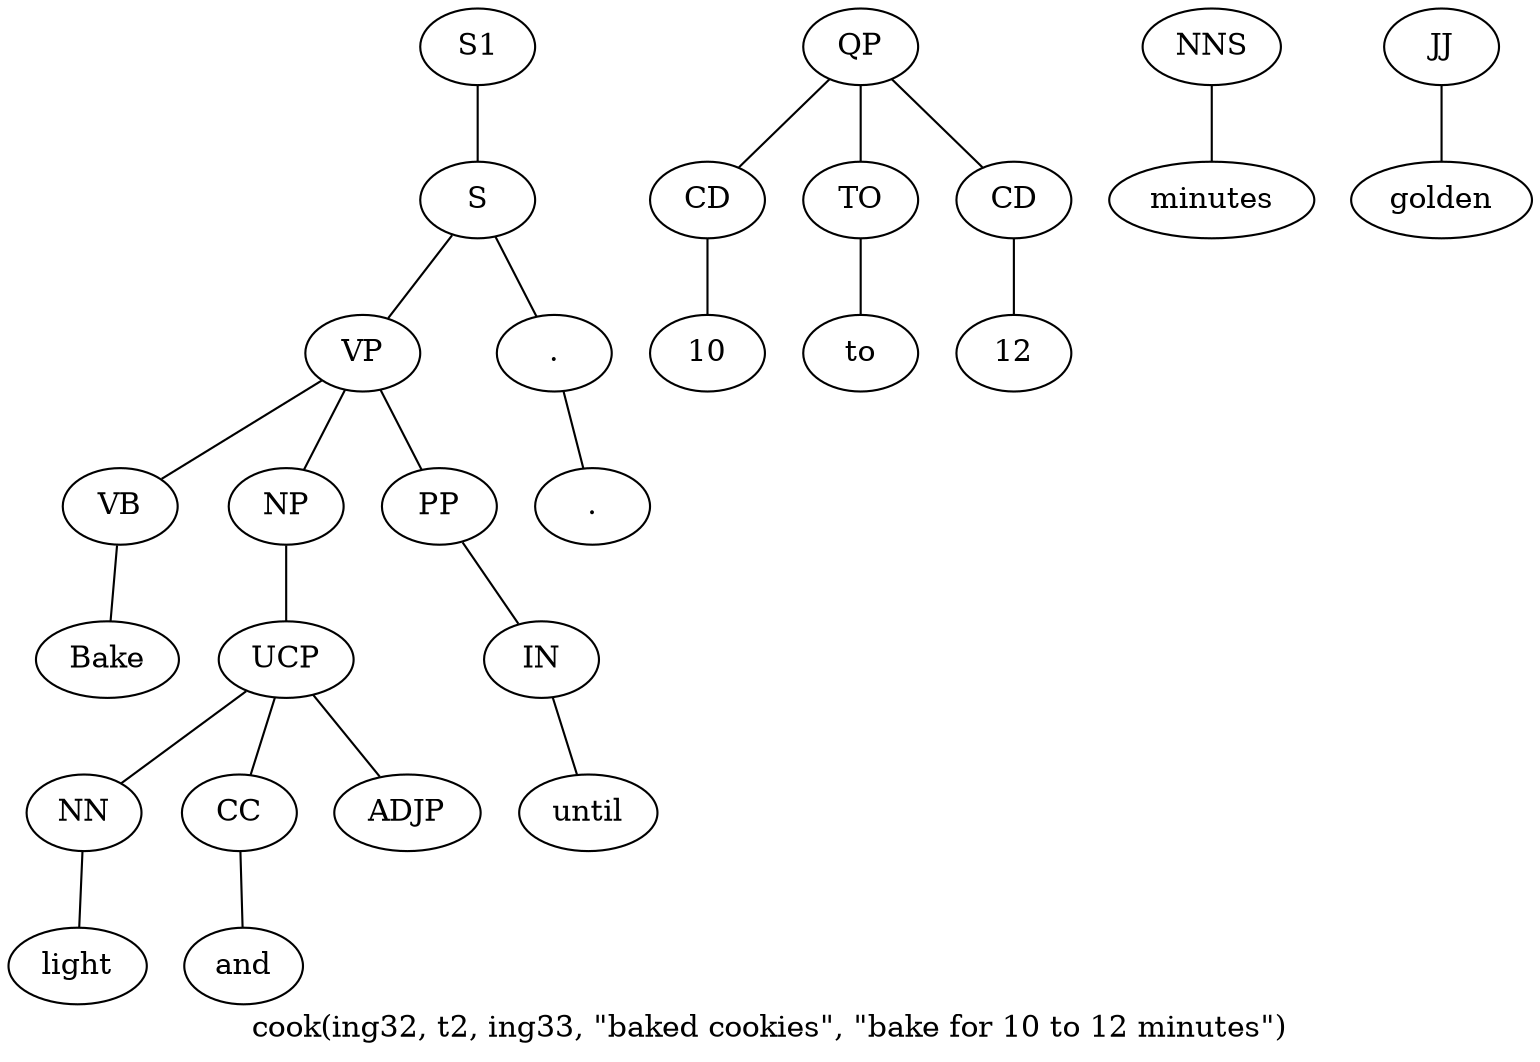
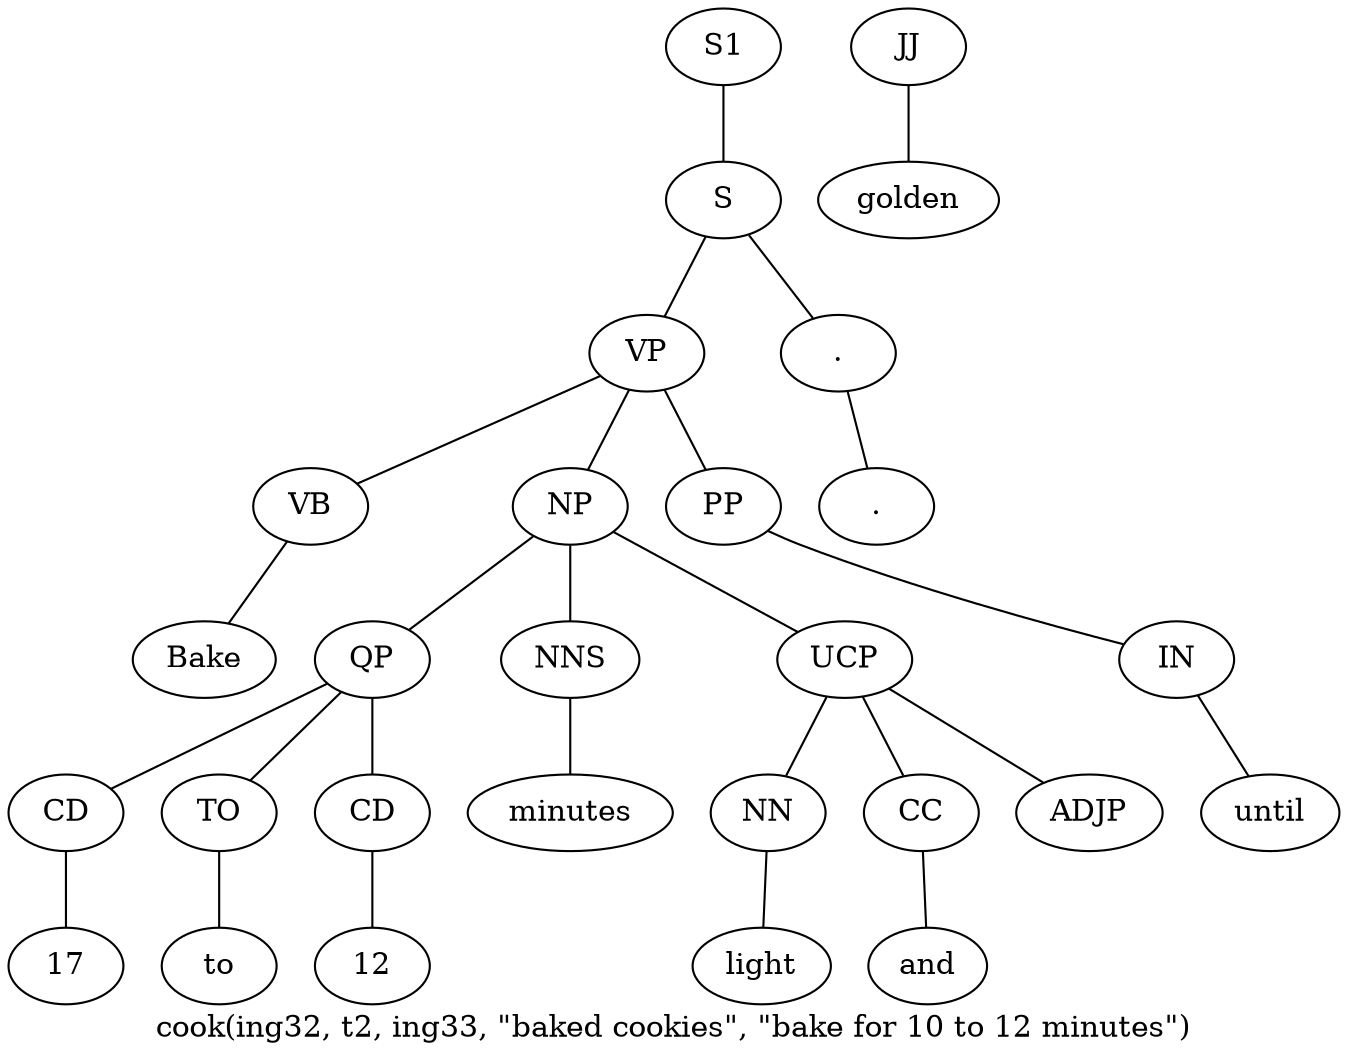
node "10": label "10" -> "17"
edge "NP" -- "QP": added
edge "NP" -- "NNS": added
